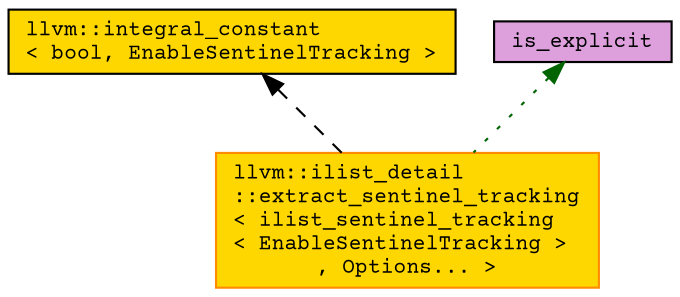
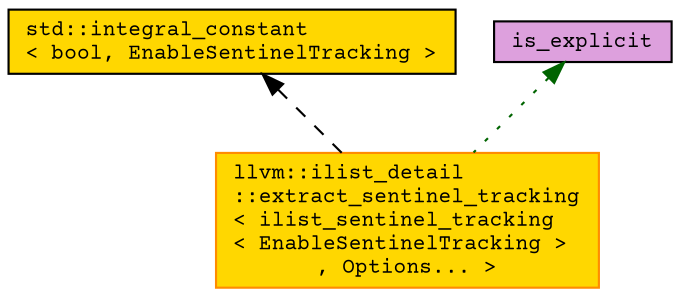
node "llvm::integral_constant < bool, EnableSentinelTracking >": label "llvm::integral_constant < bool, EnableSentinelTracking >" -> "std::integral_constant < bool, EnableSentinelTracking >"
